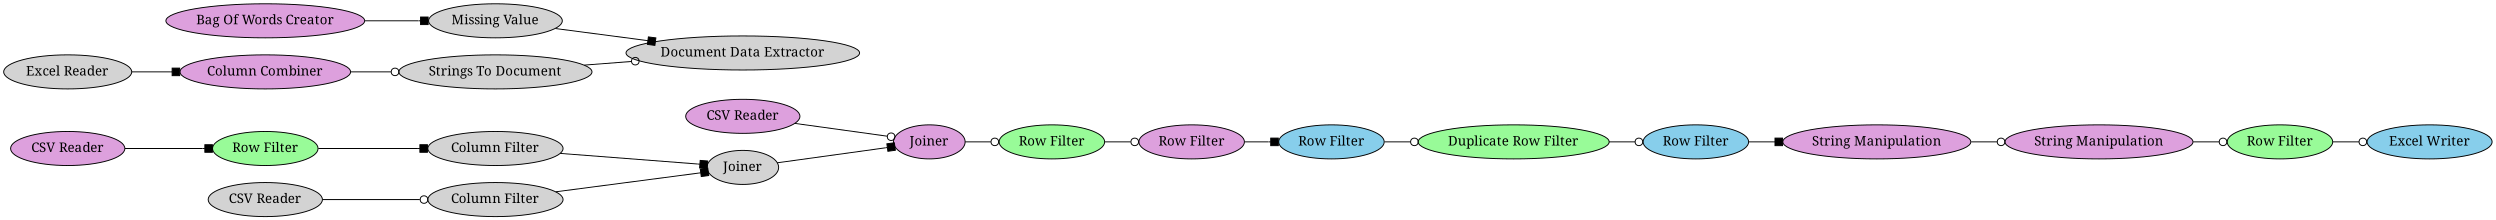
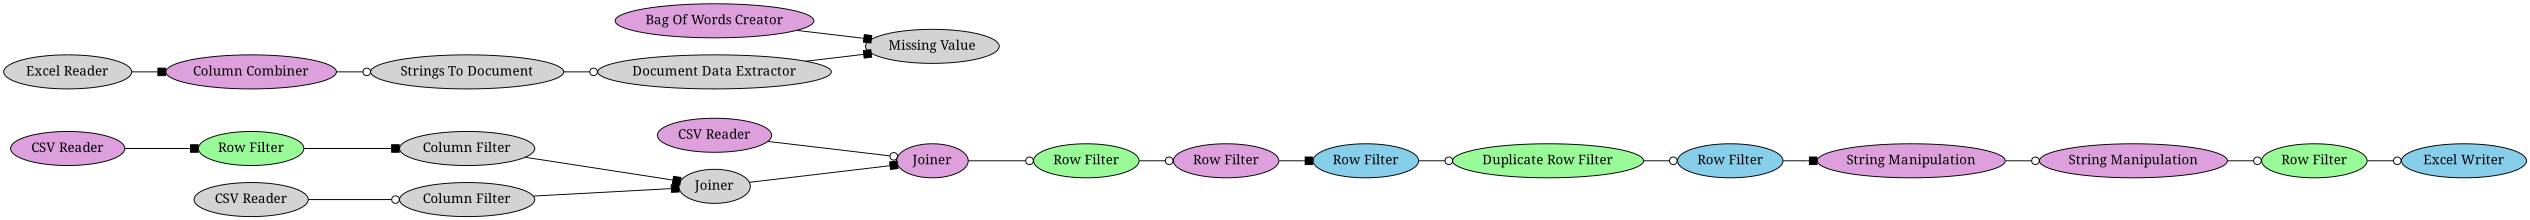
edge "Missing Value" -> "Document Data Extractor": reversed
